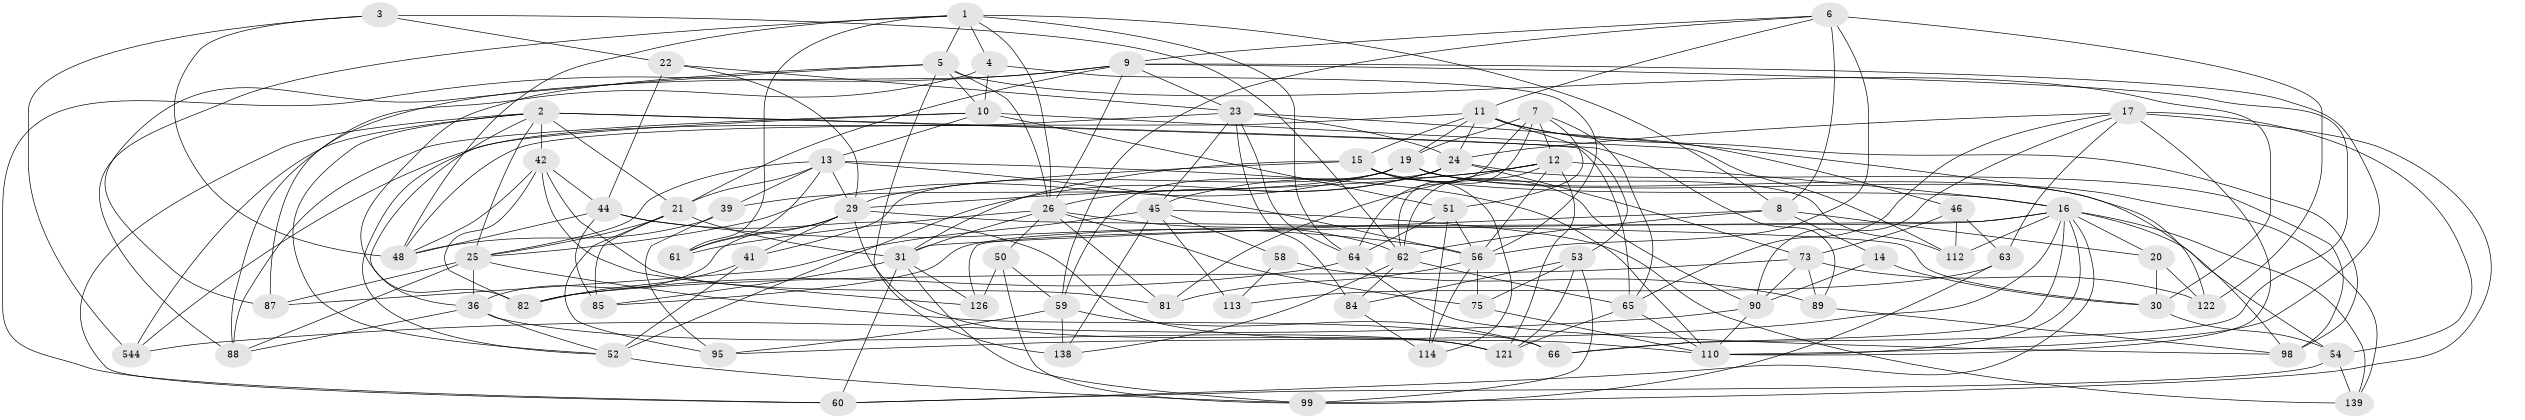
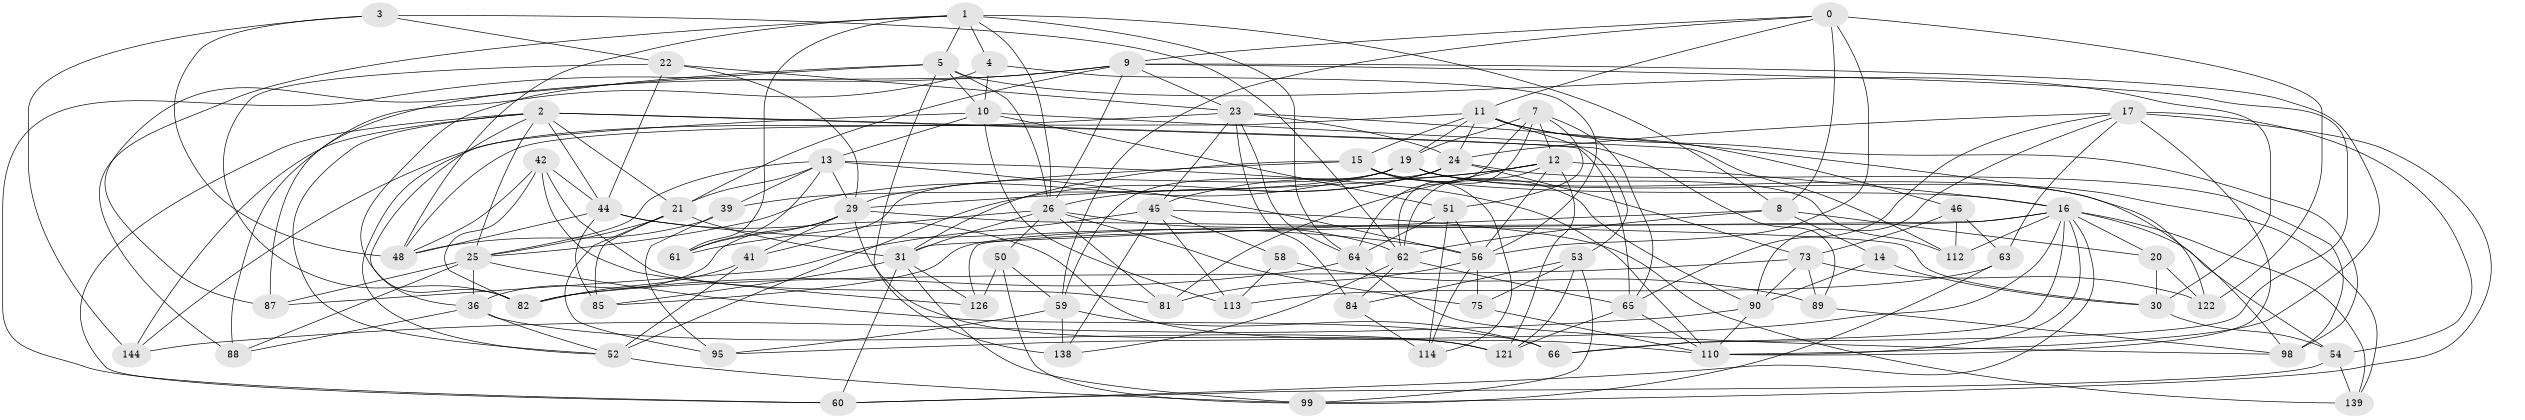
node "6": label "6" -> "0"
edge "22" -- "82": added
edge "10" -- "88": now "10" -- "113"
edge "2" -- "42": now "2" -- "44"
node "544": label "544" -> "144"
